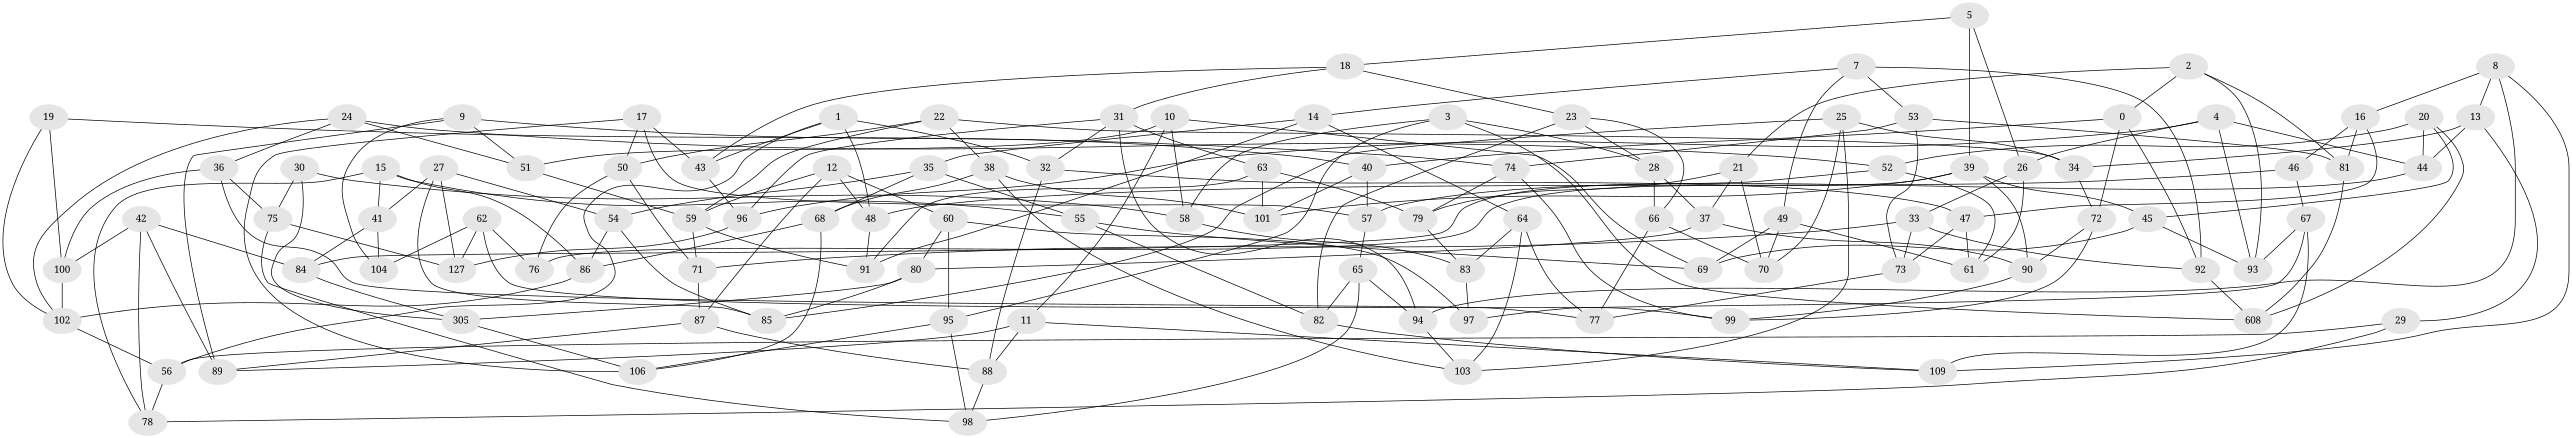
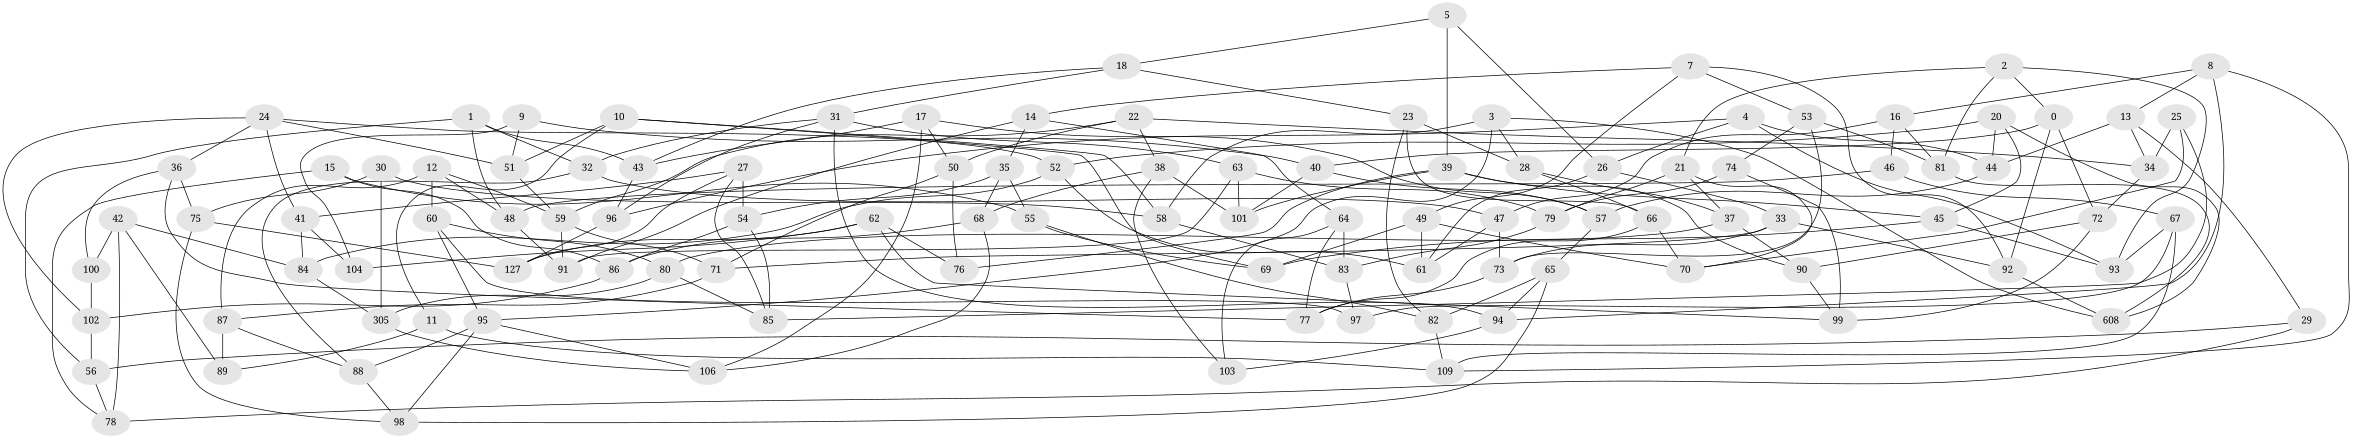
node "19": removed
edge "9" -- "89": removed
edge "15" -- "41": now "24" -- "41"
edge "25" -- "103": removed
edge "11" -- "88": now "95" -- "88"
